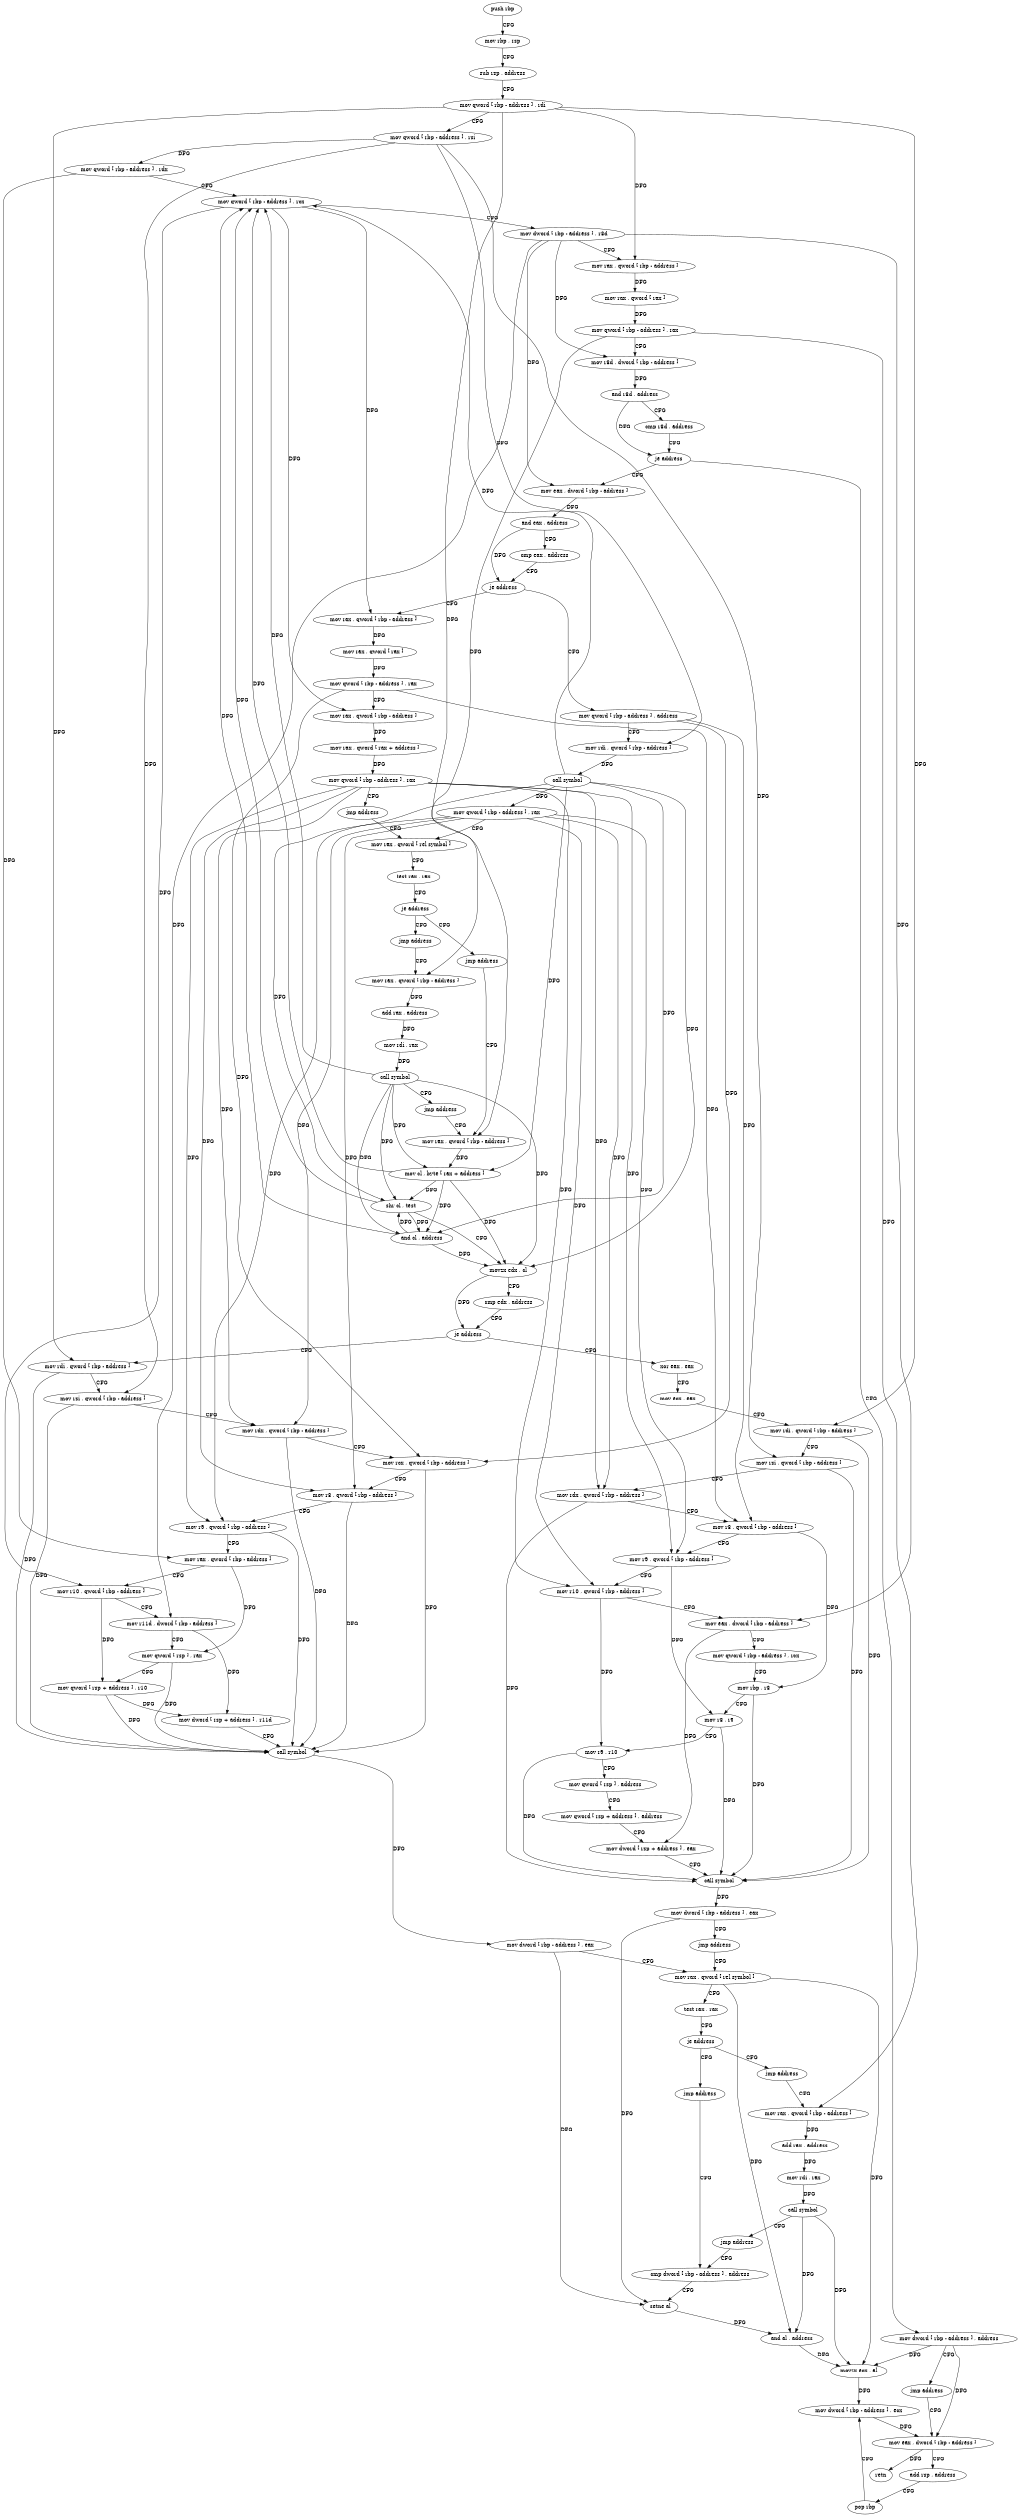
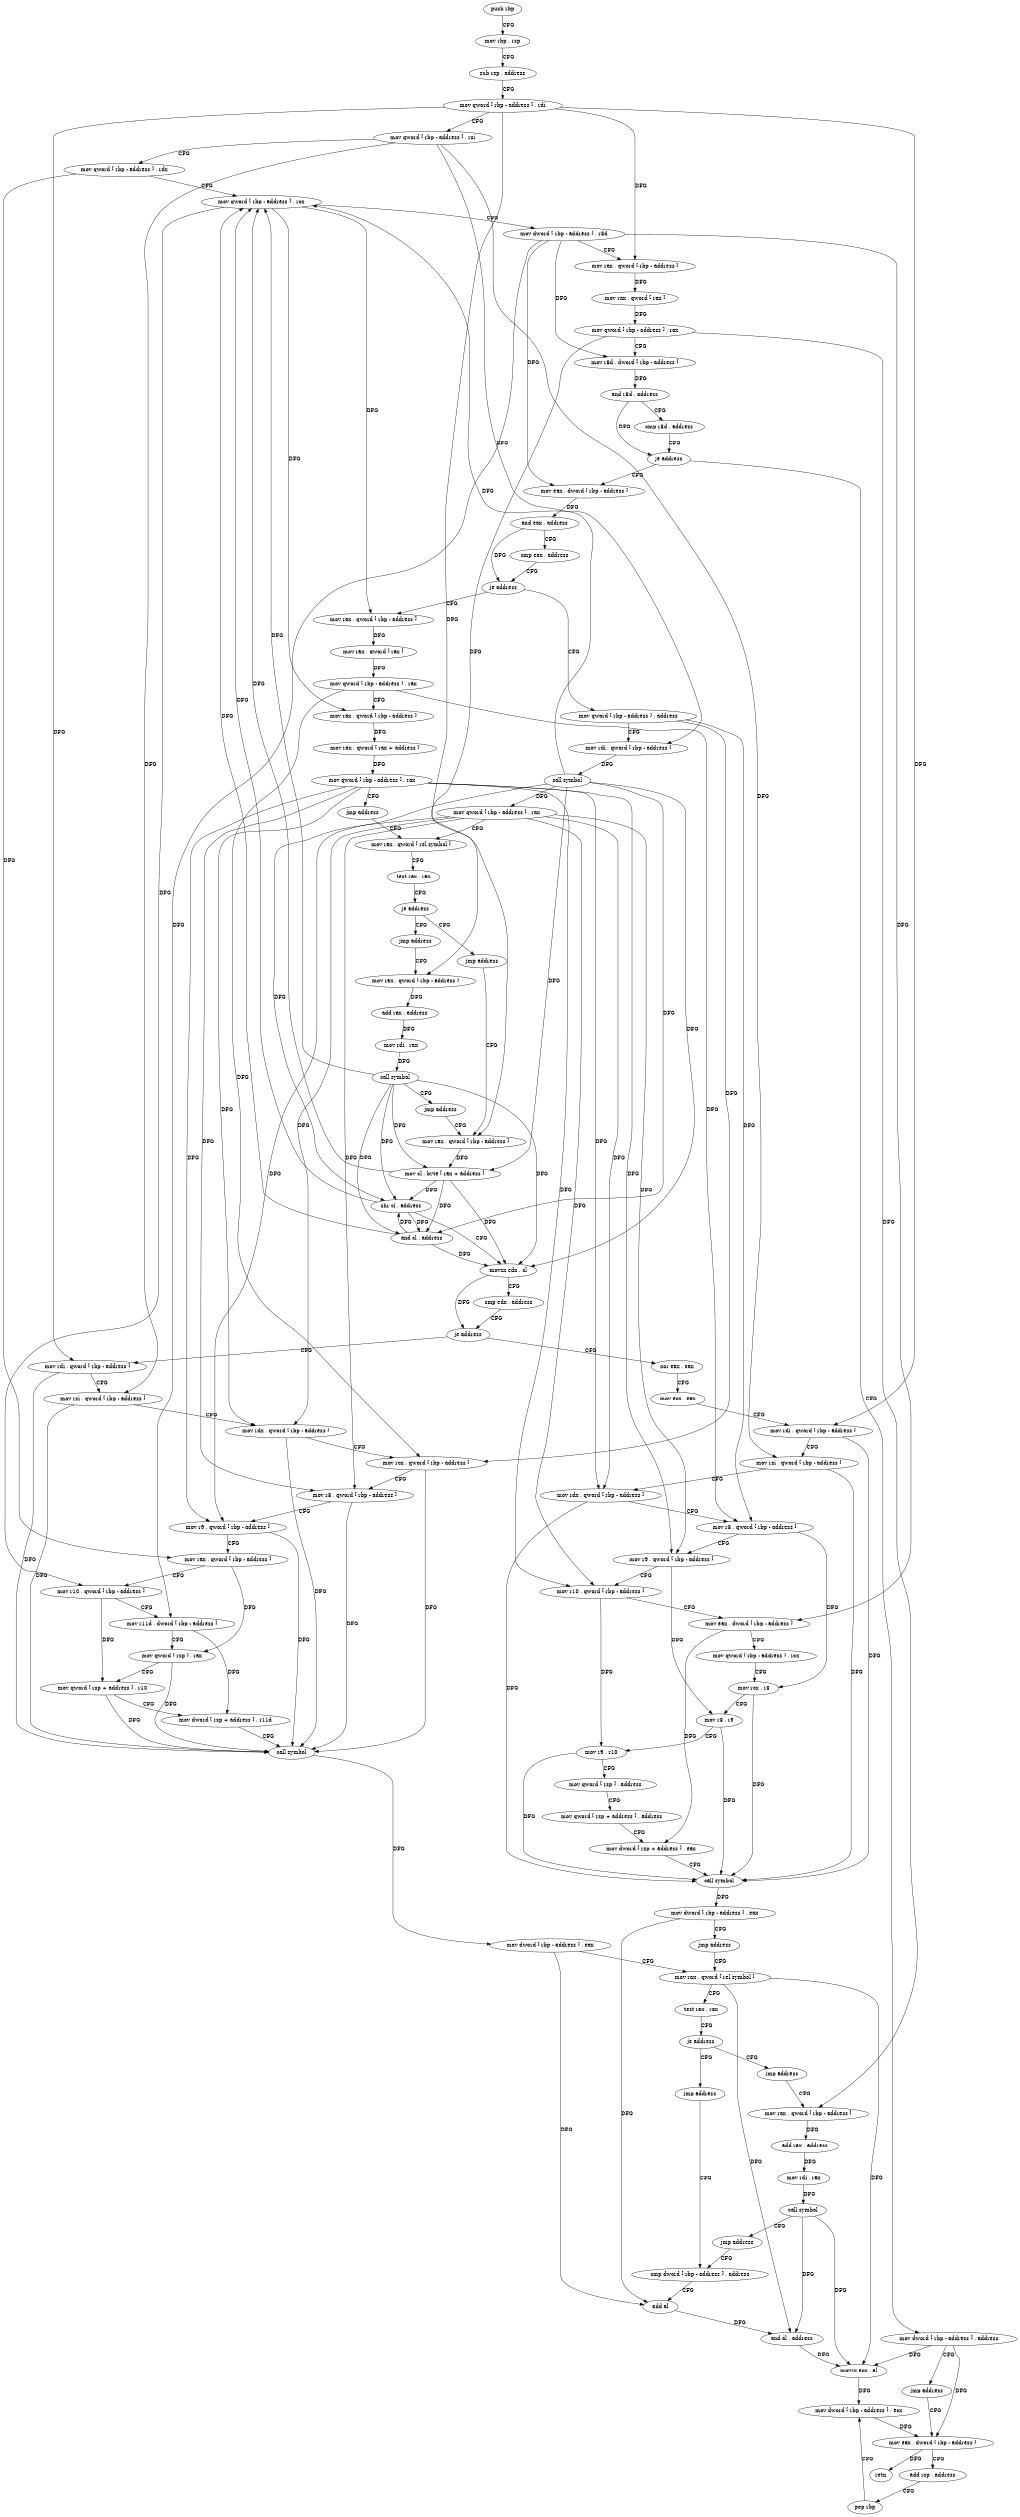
edge "mov qword [ rbp - address ] , rsi" -> "mov qword [ rbp - address ] , rdx": label "DFG" -> "CFG"
node "shr cl , test": label "shr cl , test" -> "shr cl , address"
node "mov rbp , r8": label "mov rbp , r8" -> "mov rcx , r8"
edge "mov qword [ rsp + address ] , r10" -> "mov dword [ rsp + address ] , r11d": label "DFG" -> "CFG"
node "setne al": label "setne al" -> "add al"
